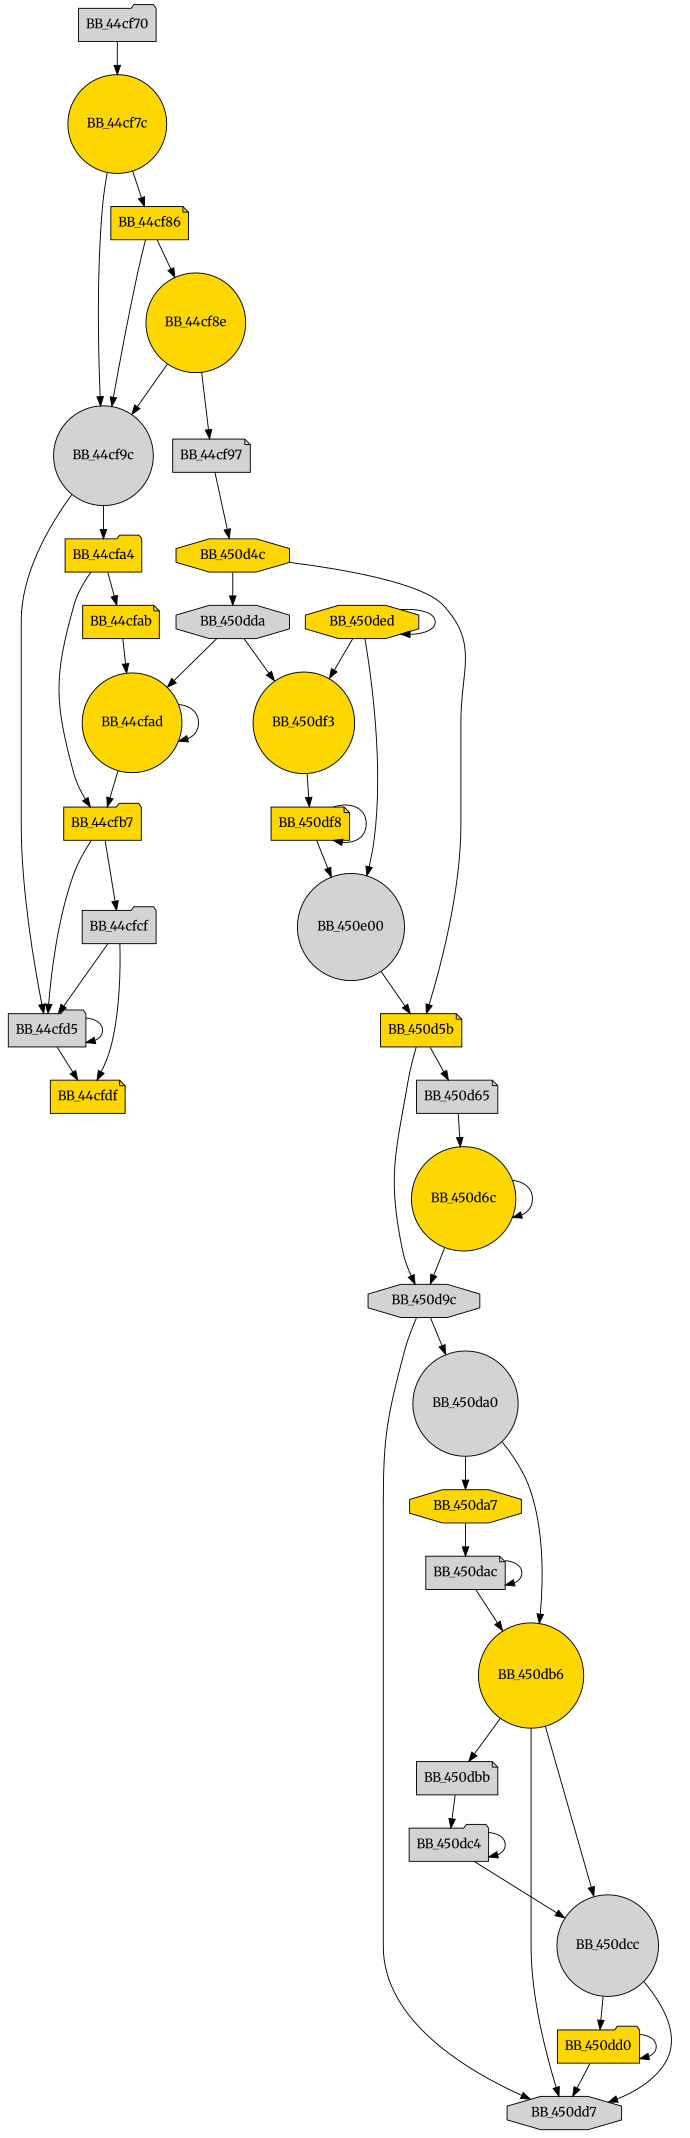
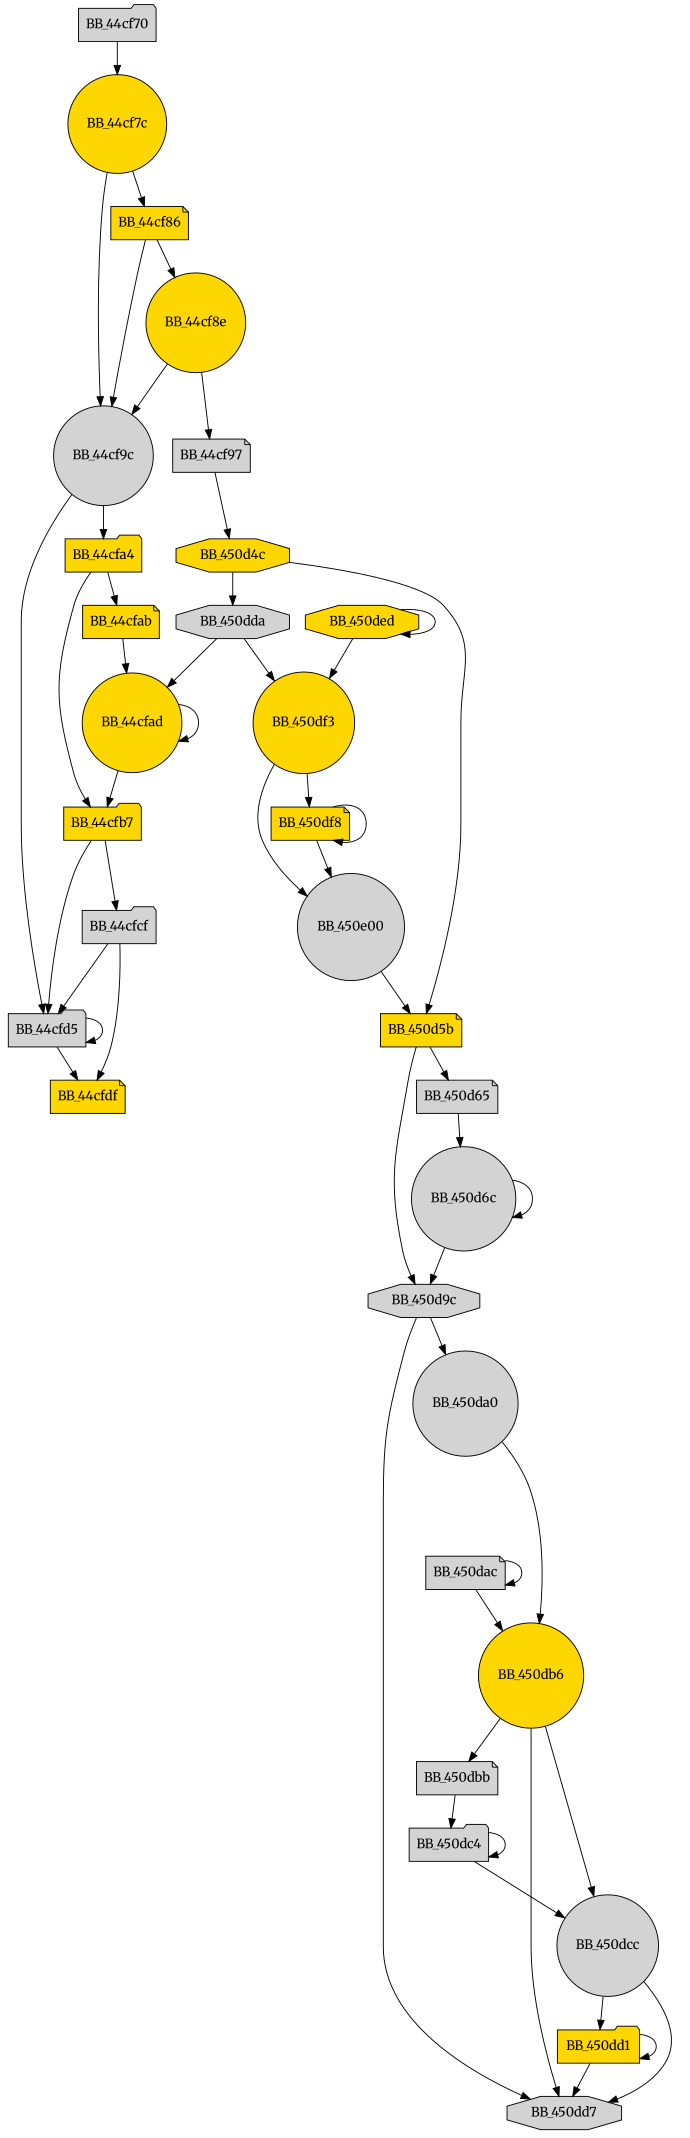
edge "BB_450ded" -> "BB_450e00": now "BB_450df3" -> "BB_450e00"
node "BB_450d6c": fillcolor gold -> lightgrey
node "BB_450da7": removed
node "BB_450dd0": label "BB_450dd0" -> "BB_450dd1"
